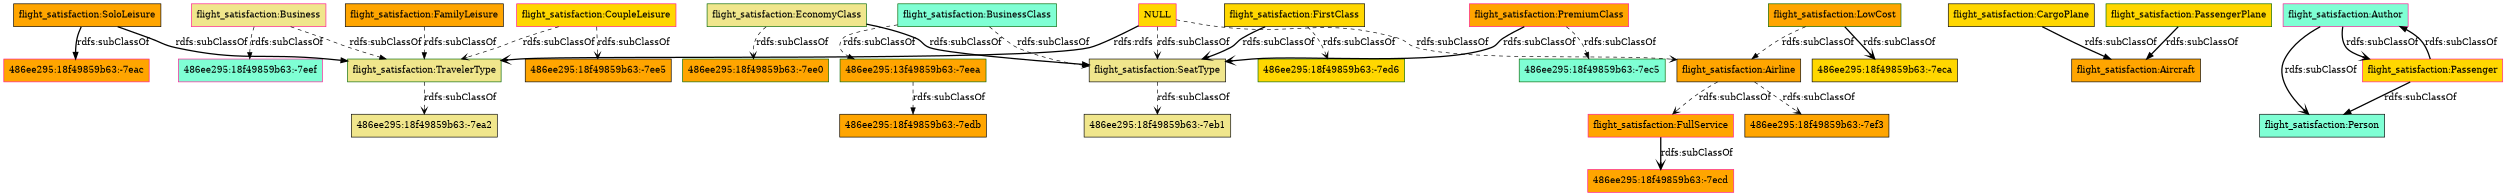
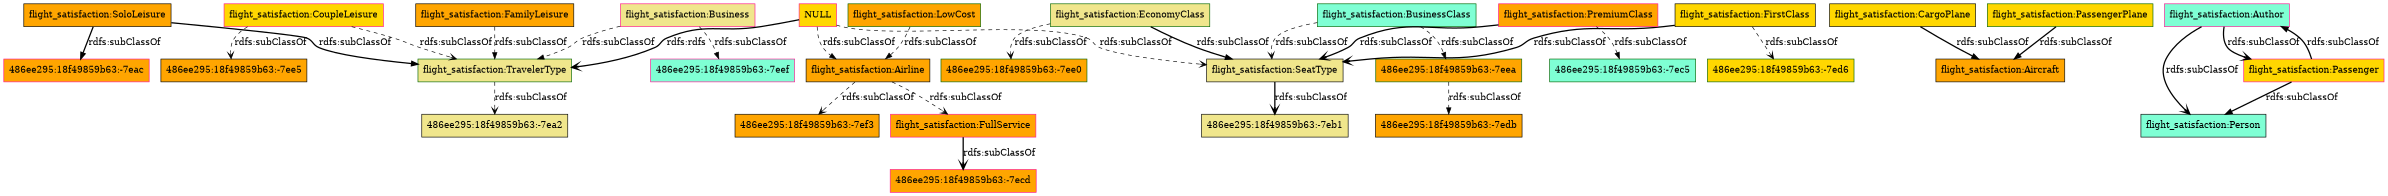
edge "NULL" -> "flight_satisfaction:Airline": arrowhead vee -> normal
node "486ee295:13f49859b63:-7eea": label "486ee295:13f49859b63:-7eea" -> "486ee295:18f49859b63:-7eea"
node "486ee295:18f49859b63:-7eca": removed
edge "flight_satisfaction:SeatType" -> "486ee295:18f49859b63:-7eb1": style dashed -> bold
